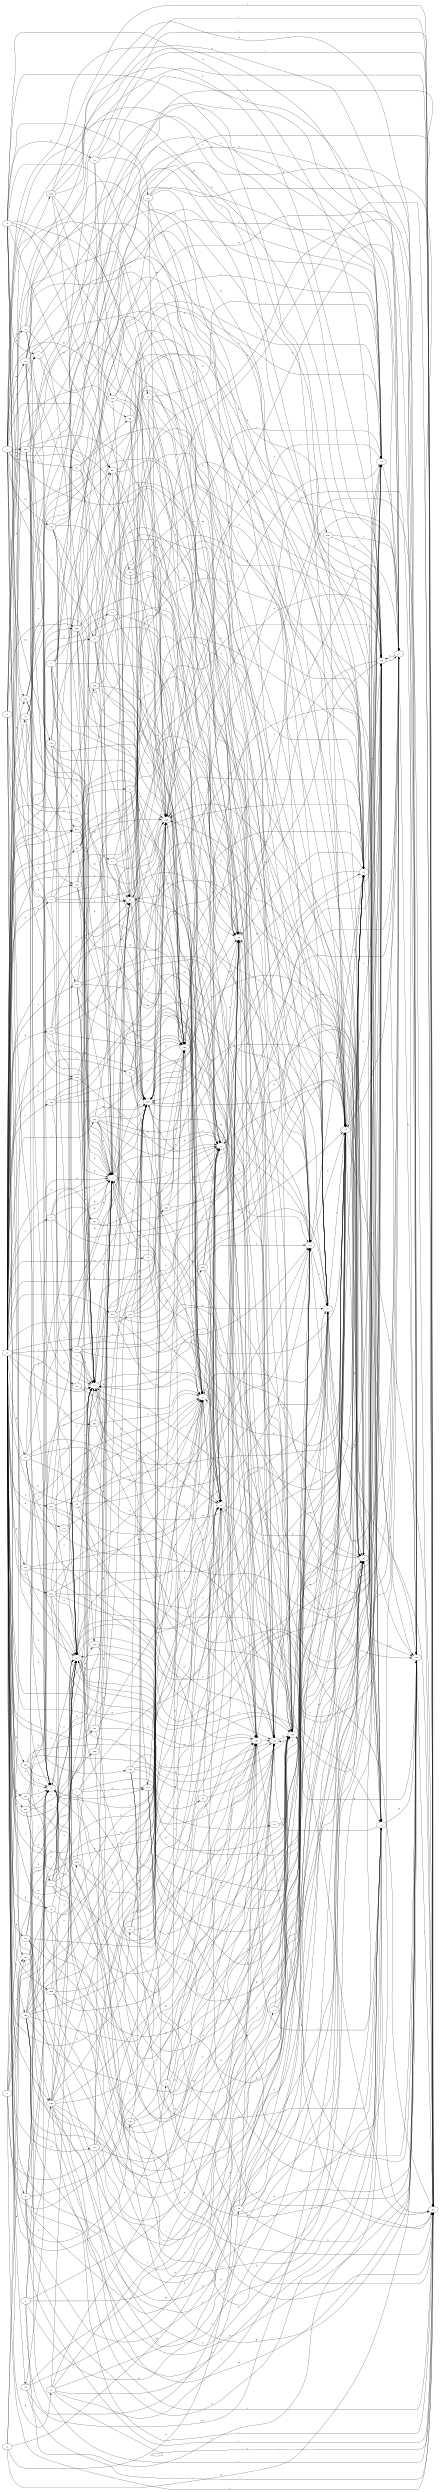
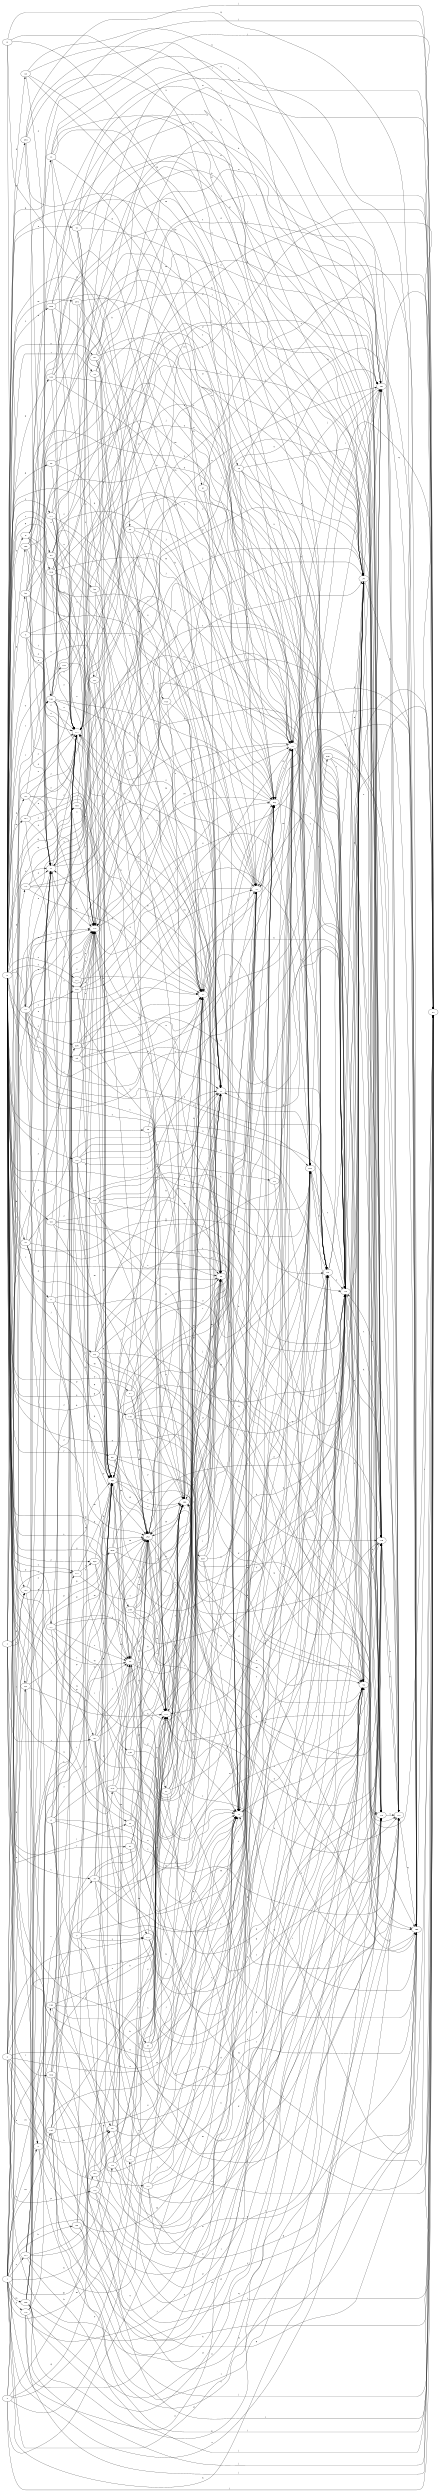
edge "185" -> "258": now "3" -> "258"
edge "200" -> "43": now "200" -> "107"
node "156": removed
